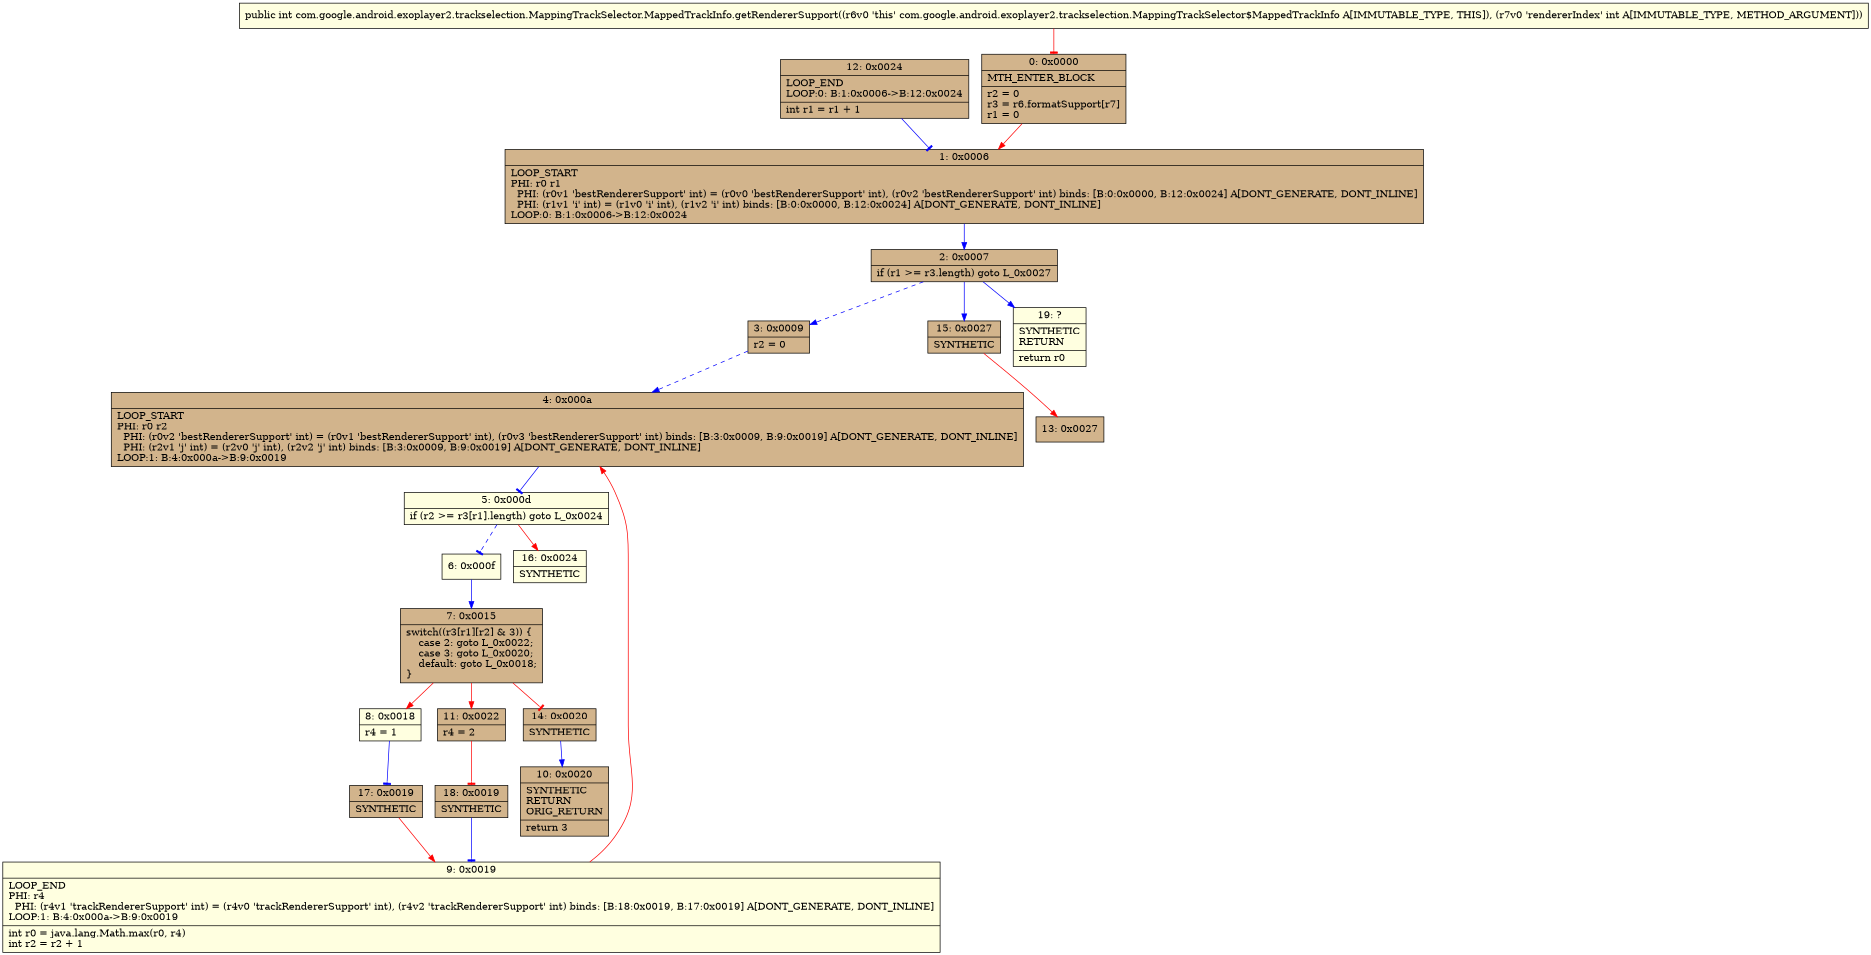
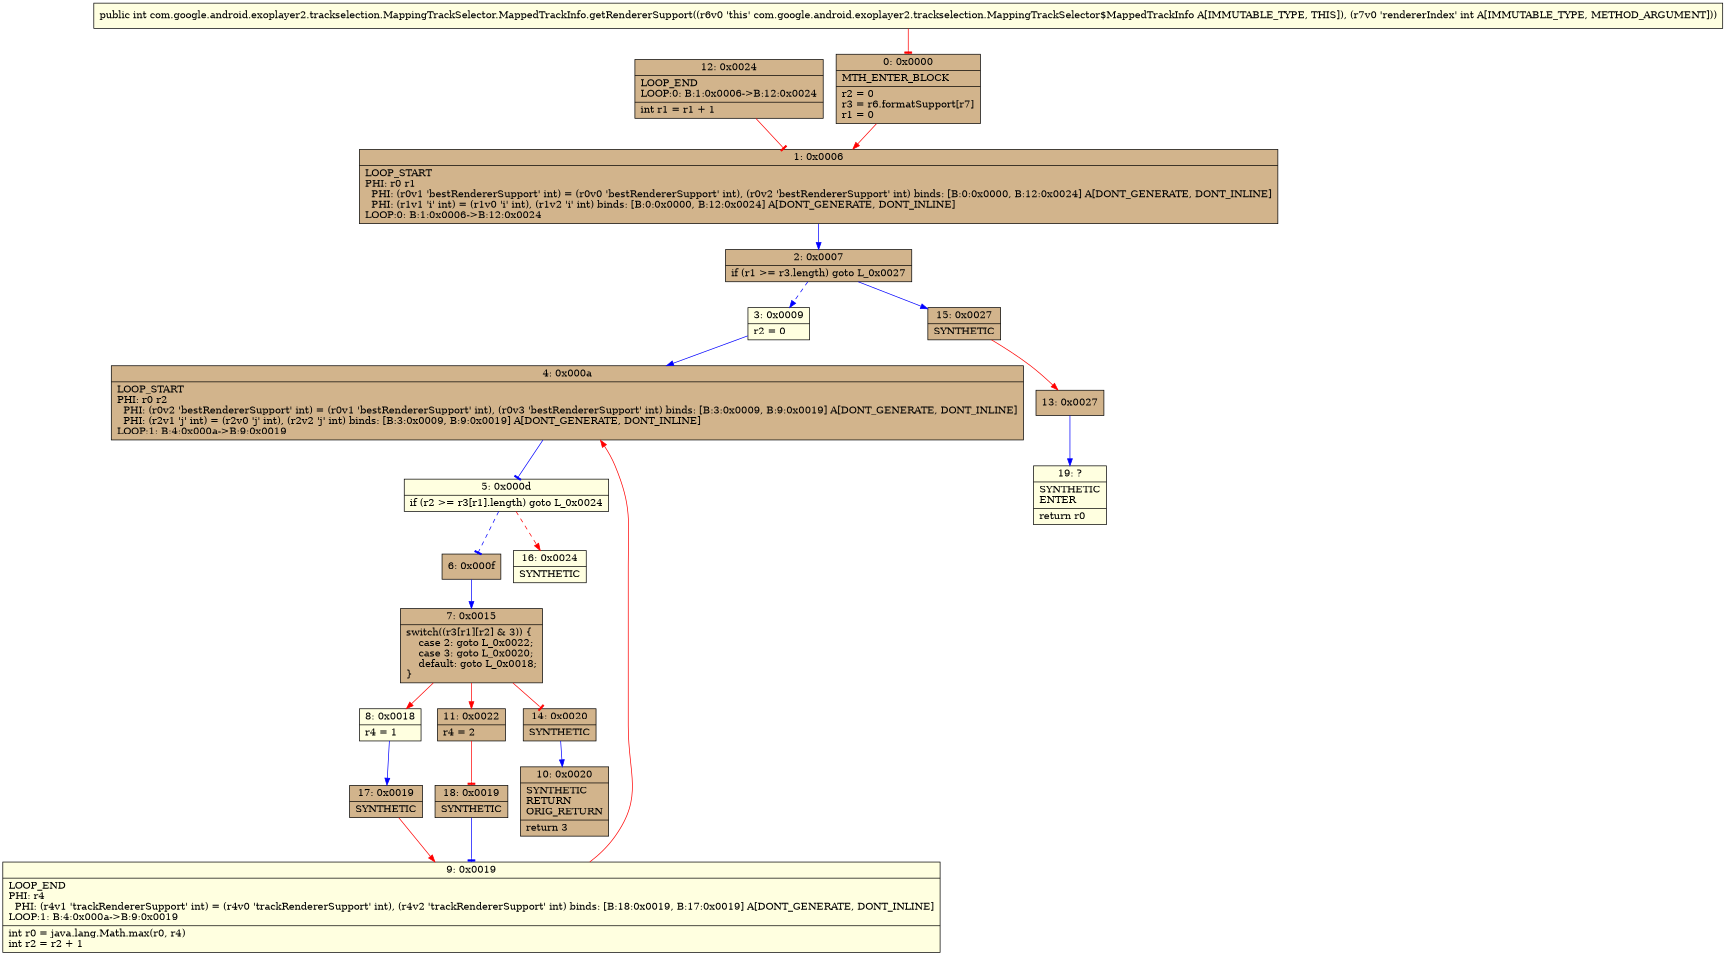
edge "12: 0x0024" -> "1: 0x0006": color blue -> red
edge "2: 0x0007" -> "19: ?": now "13: 0x0027" -> "19: ?"
node "3: 0x0009": fillcolor tan -> lightyellow
node "19: ?": text "RETURN" -> "ENTER"
edge "3: 0x0009" -> "4: 0x000a": style dashed -> solid
edge "5: 0x000d" -> "16: 0x0024": style solid -> dashed
node "6: 0x000f": fillcolor lightyellow -> tan
edge "8: 0x0018" -> "17: 0x0019": arrowhead tee -> normal
